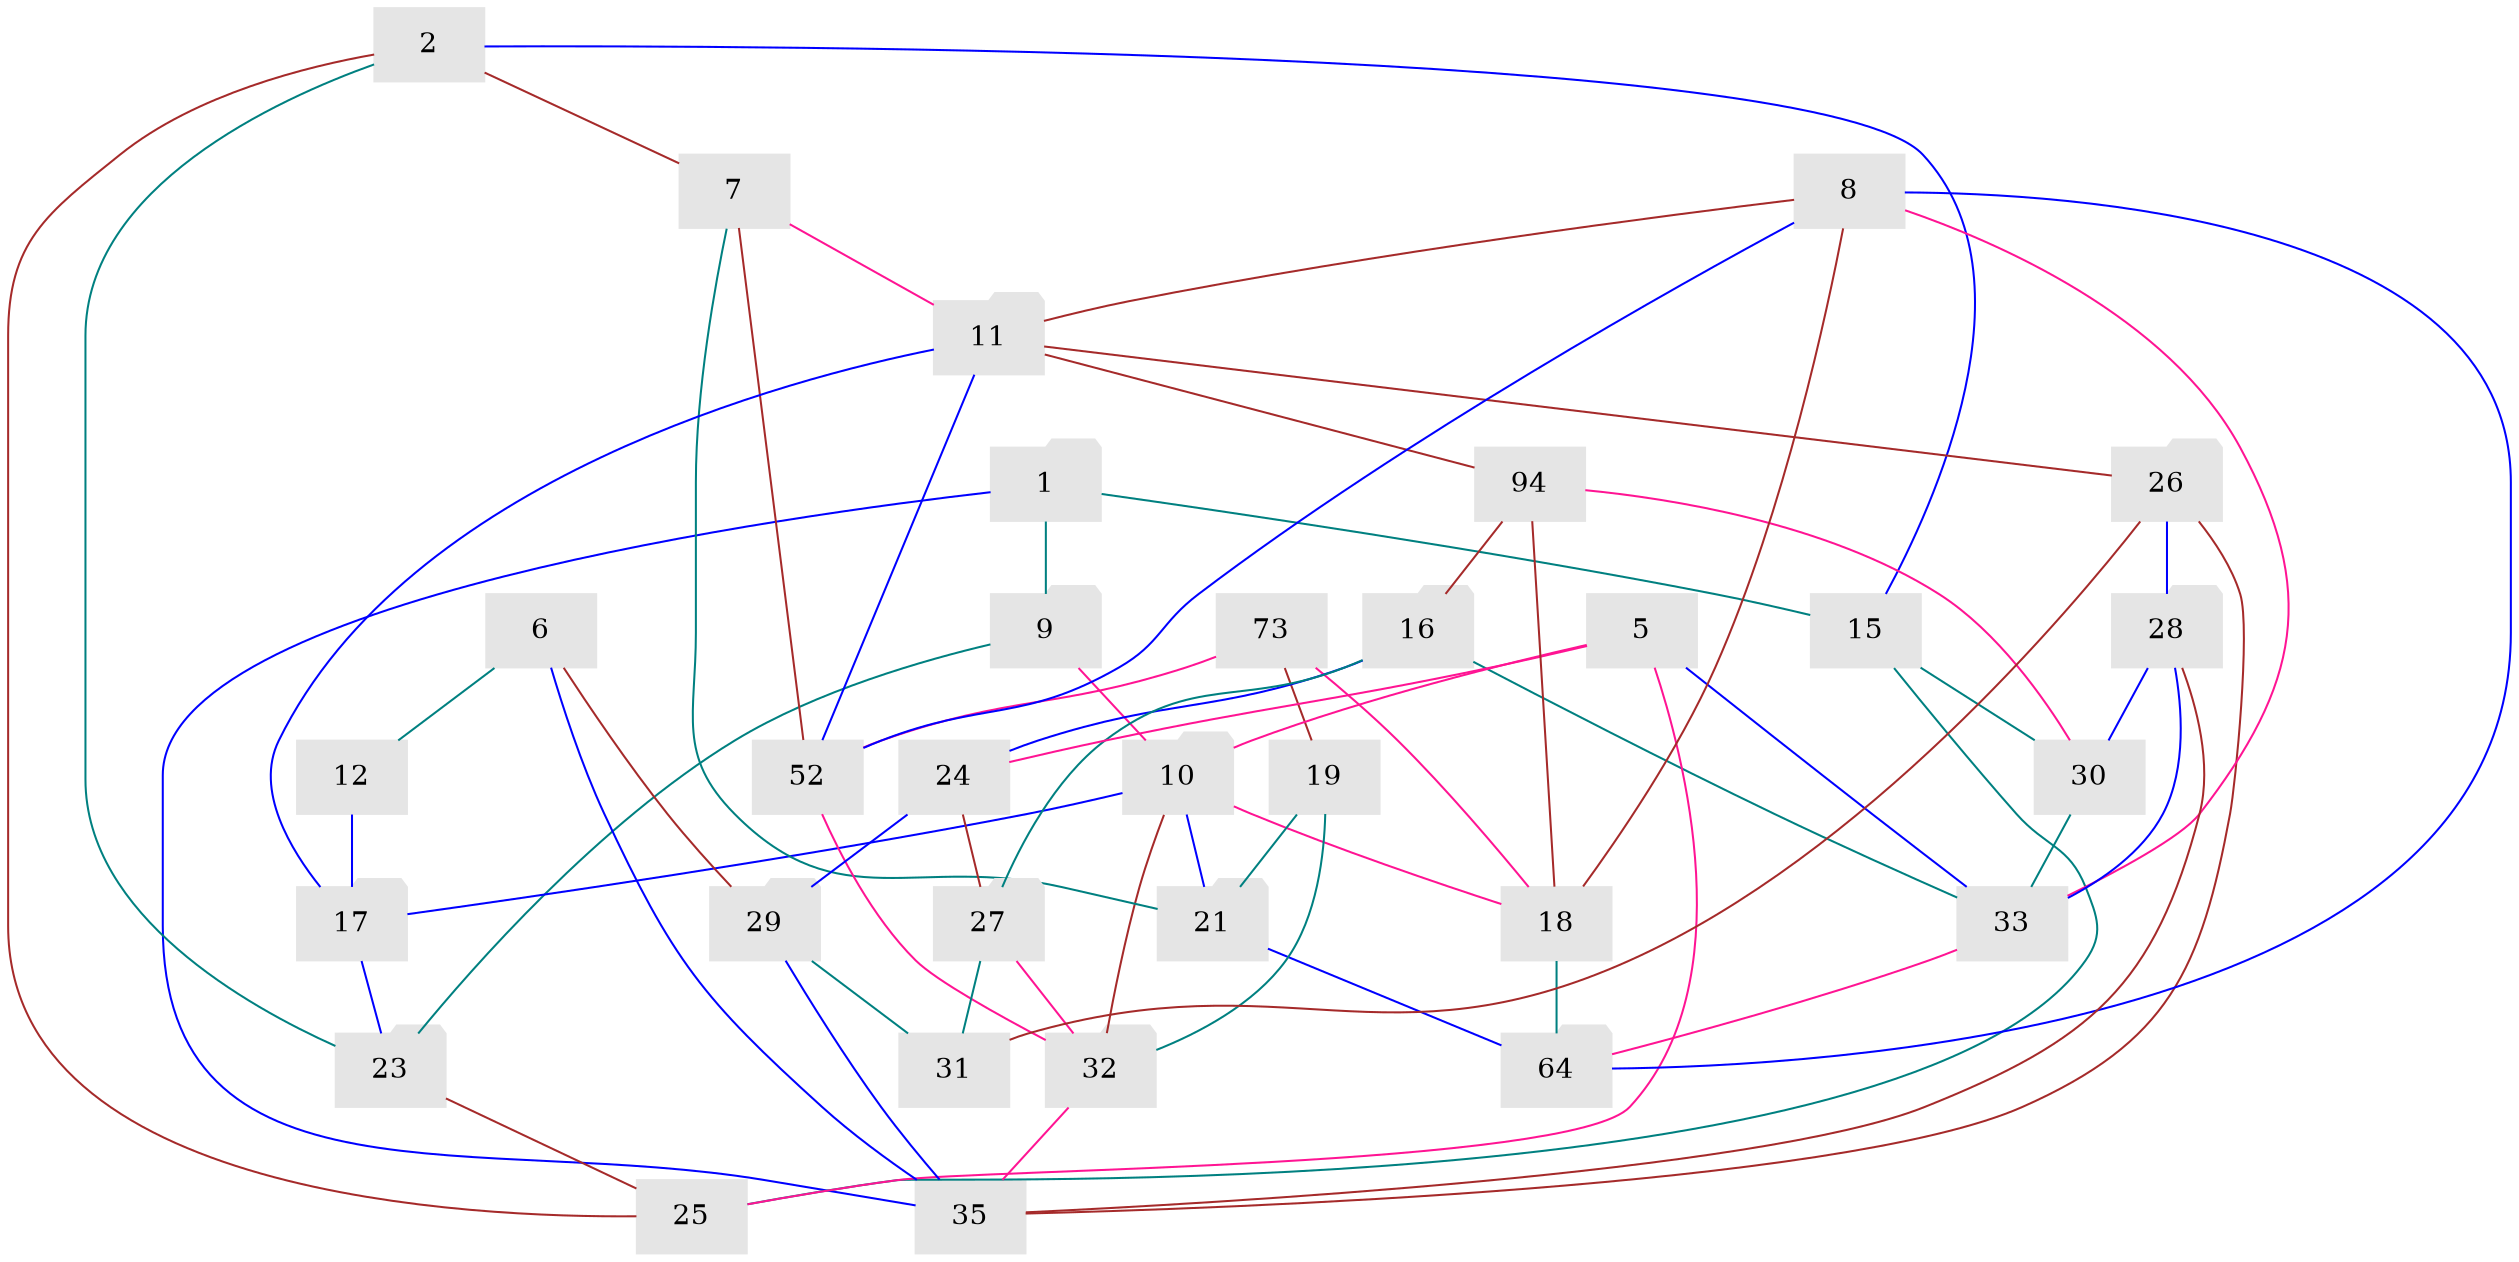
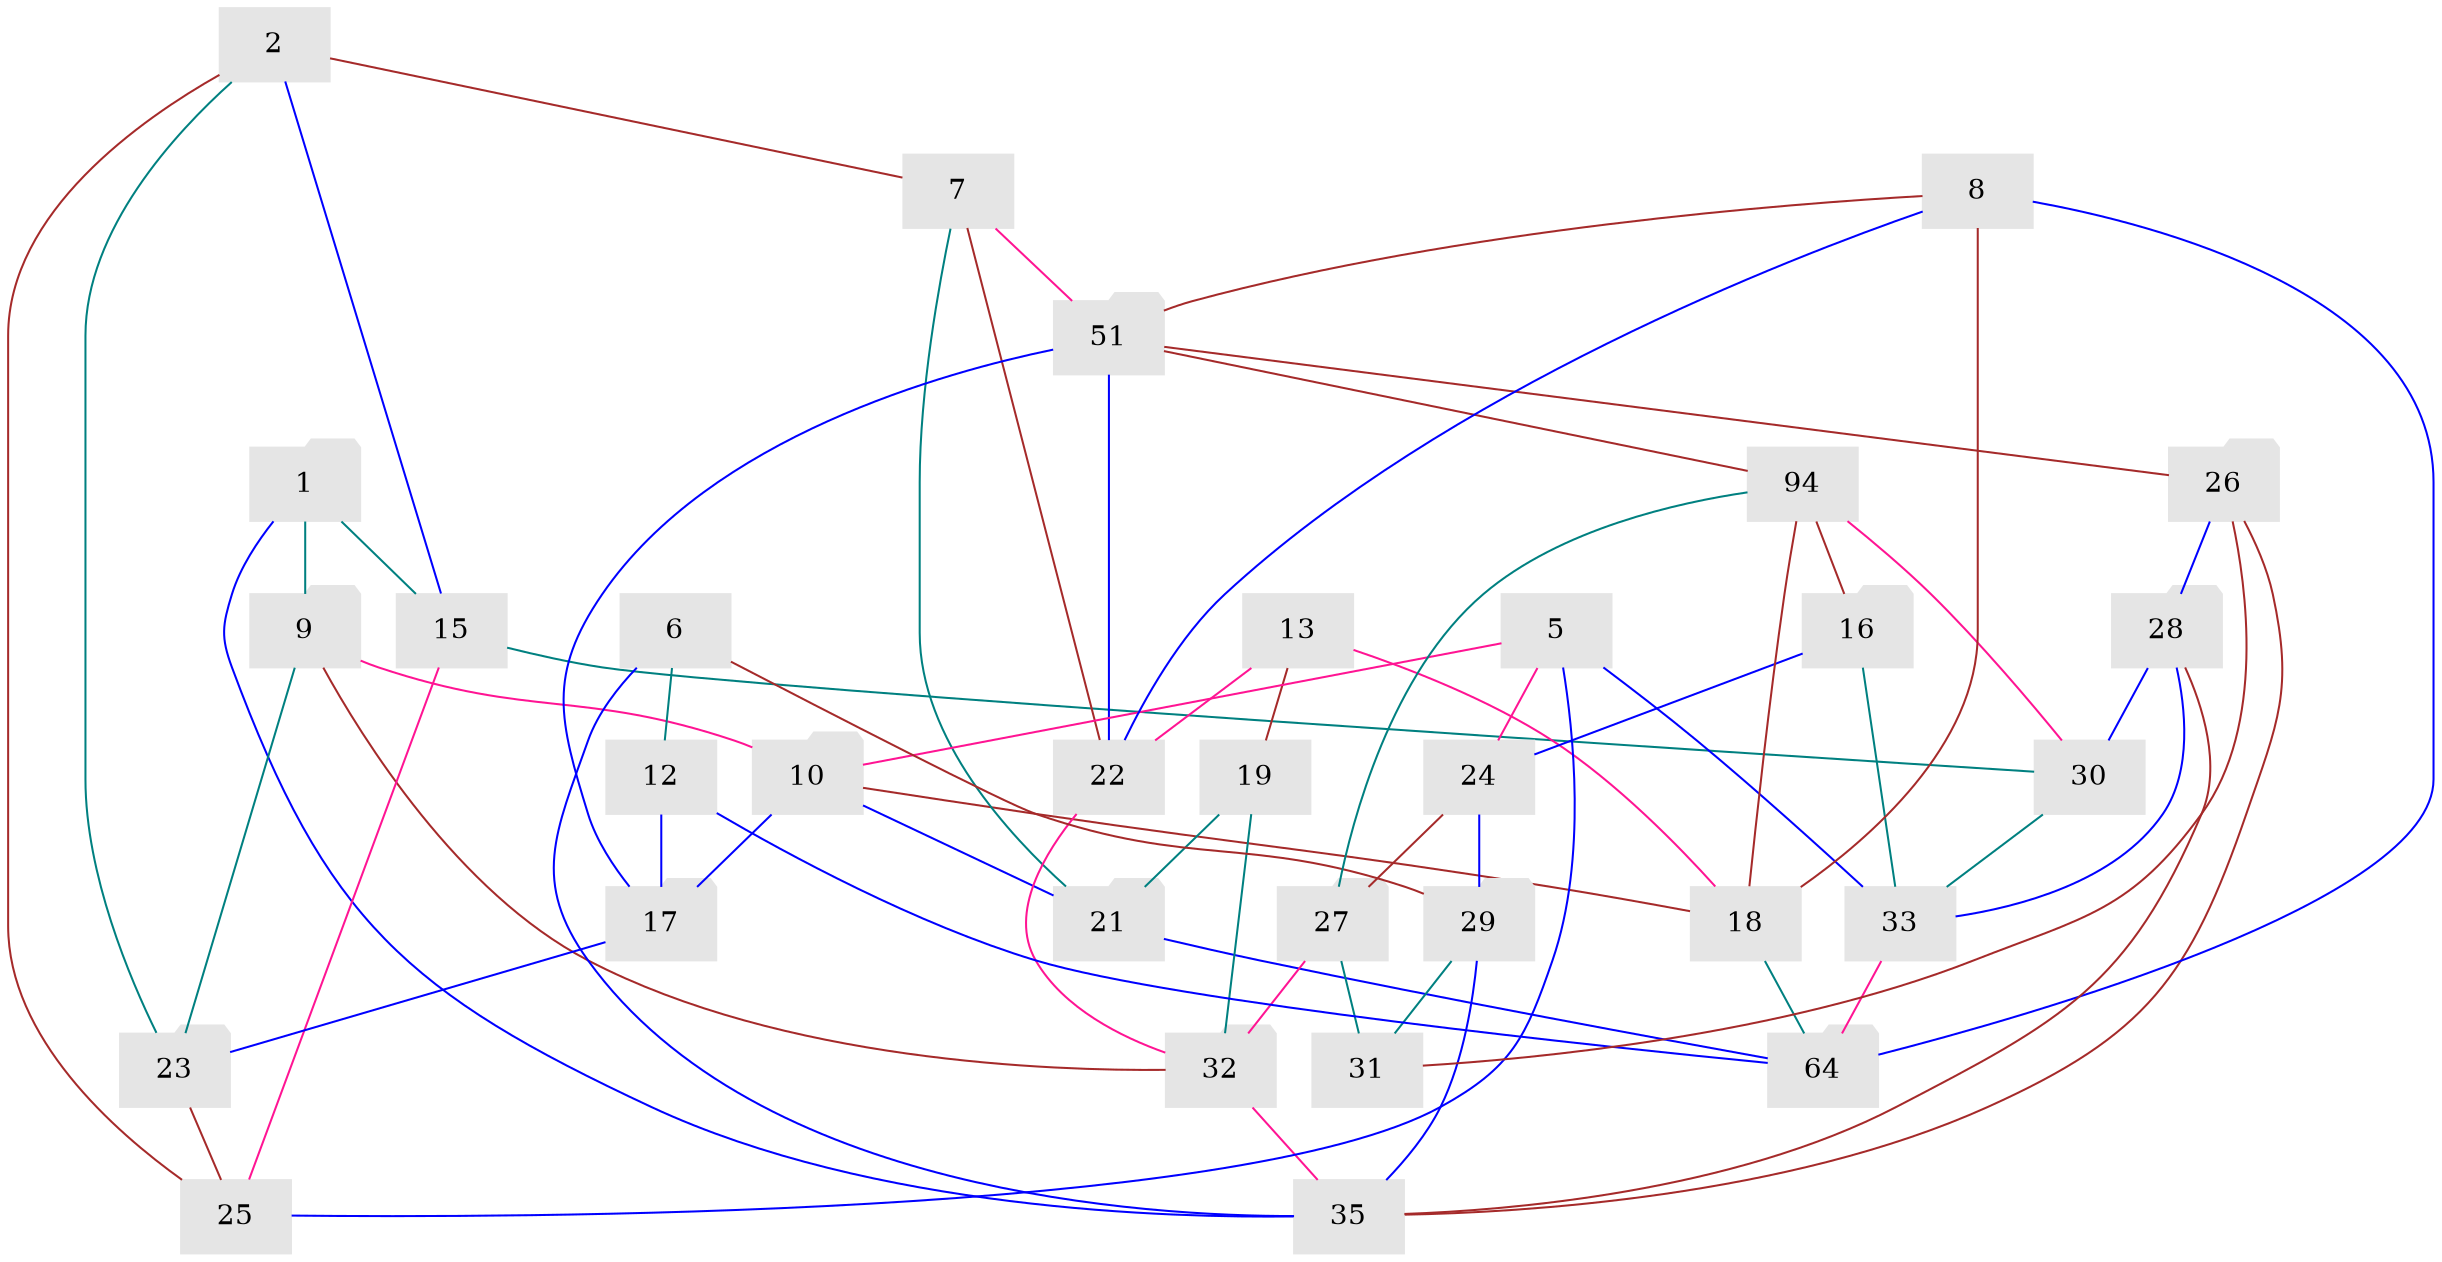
node "11": label "11" -> "51"
edge "8" -- "33": removed
node "73": label "73" -> "13"
edge "16" -- "27": now "94" -- "27"
node "52": label "52" -> "22"
edge "10" -- "18": color deeppink -> brown
edge "10" -- "32": now "9" -- "32"
edge "12" -- "64": added
edge "15" -- "25": color teal -> deeppink
edge "5" -- "25": color deeppink -> blue
